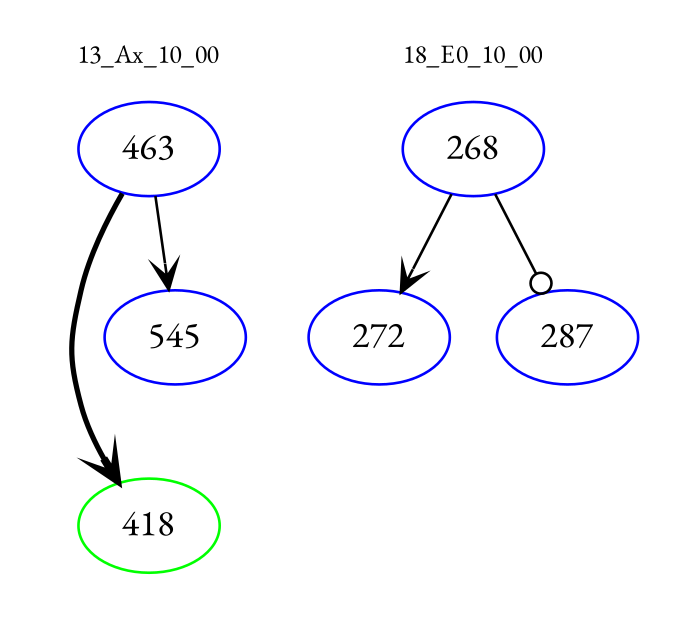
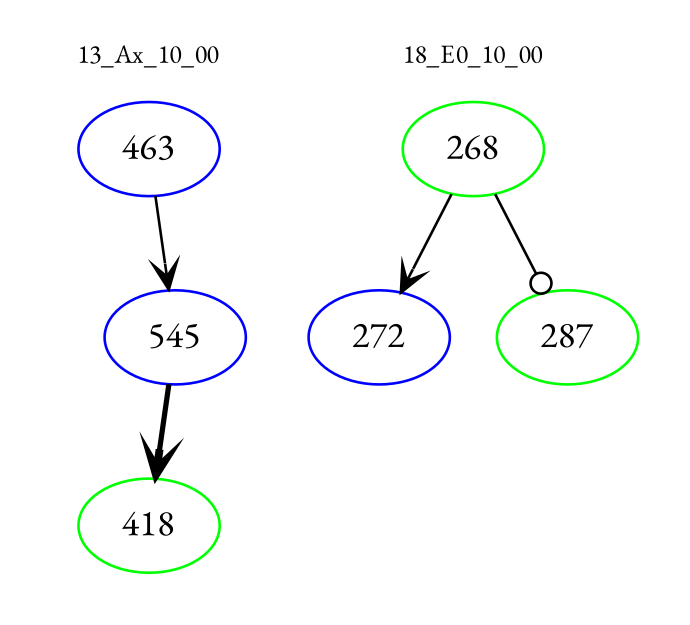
node "268": color blue -> green
edge "463" -> "418": now "545" -> "418"
node "287": color blue -> green
